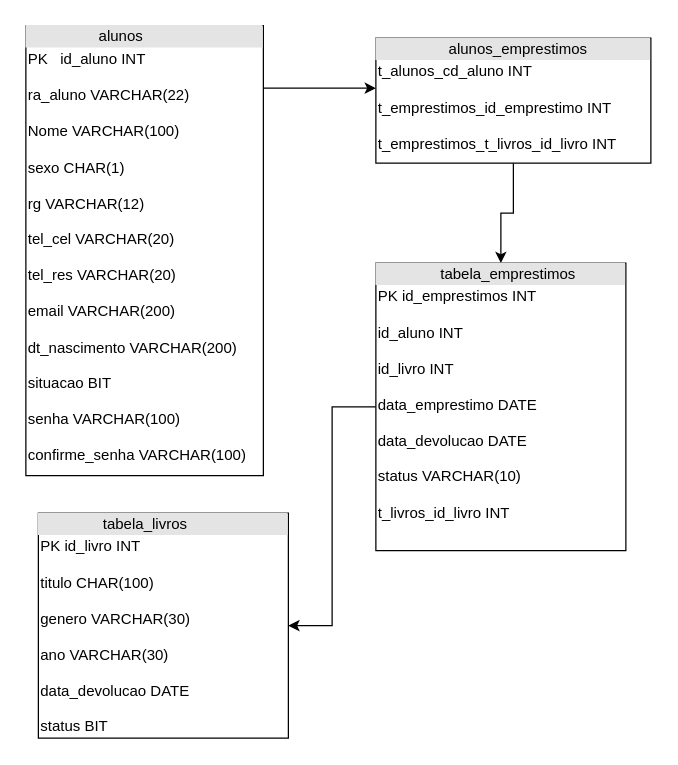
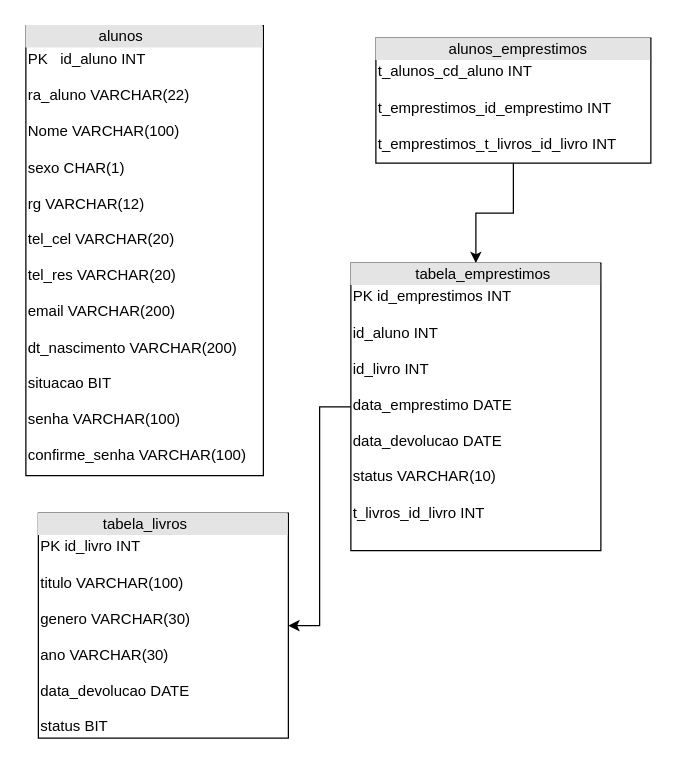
edge "alunos PK id_aluno INT ra_aluno VARCHAR(22) Nome VARCHAR(100) sexo CHAR(1) rg VARCHAR(12) tel_cel VARCHAR(20) tel_res VARCHAR(20) email VARCHAR(200) dt_nascimento VARCHAR(200) situacao BIT senha VARCHAR(100) confirme_senha VARCHAR(100)" -> "alunos_emprestimos t_alunos_cd_aluno INT t_emprestimos_id_emprestimo INT t_emprestimos_t_livros_id_livro INT": removed
node "tabela_emprestimos PK id_emprestimos INT id_aluno INT id_livro INT data_emprestimo DATE data_devolucao DATE status VARCHAR(10) t_livros_id_livro INT": moved (501, 407) -> (476, 407)
node "tabela_livros PK id_livro INT titulo CHAR(100) genero VARCHAR(30) ano VARCHAR(30) data_devolucao DATE status BIT": label "tabela_livros PK id_livro INT titulo CHAR(100) genero VARCHAR(30) ano VARCHAR(30) data_devolucao DATE status BIT" -> "tabela_livros PK id_livro INT titulo VARCHAR(100) genero VARCHAR(30) ano VARCHAR(30) data_devolucao DATE status BIT"
